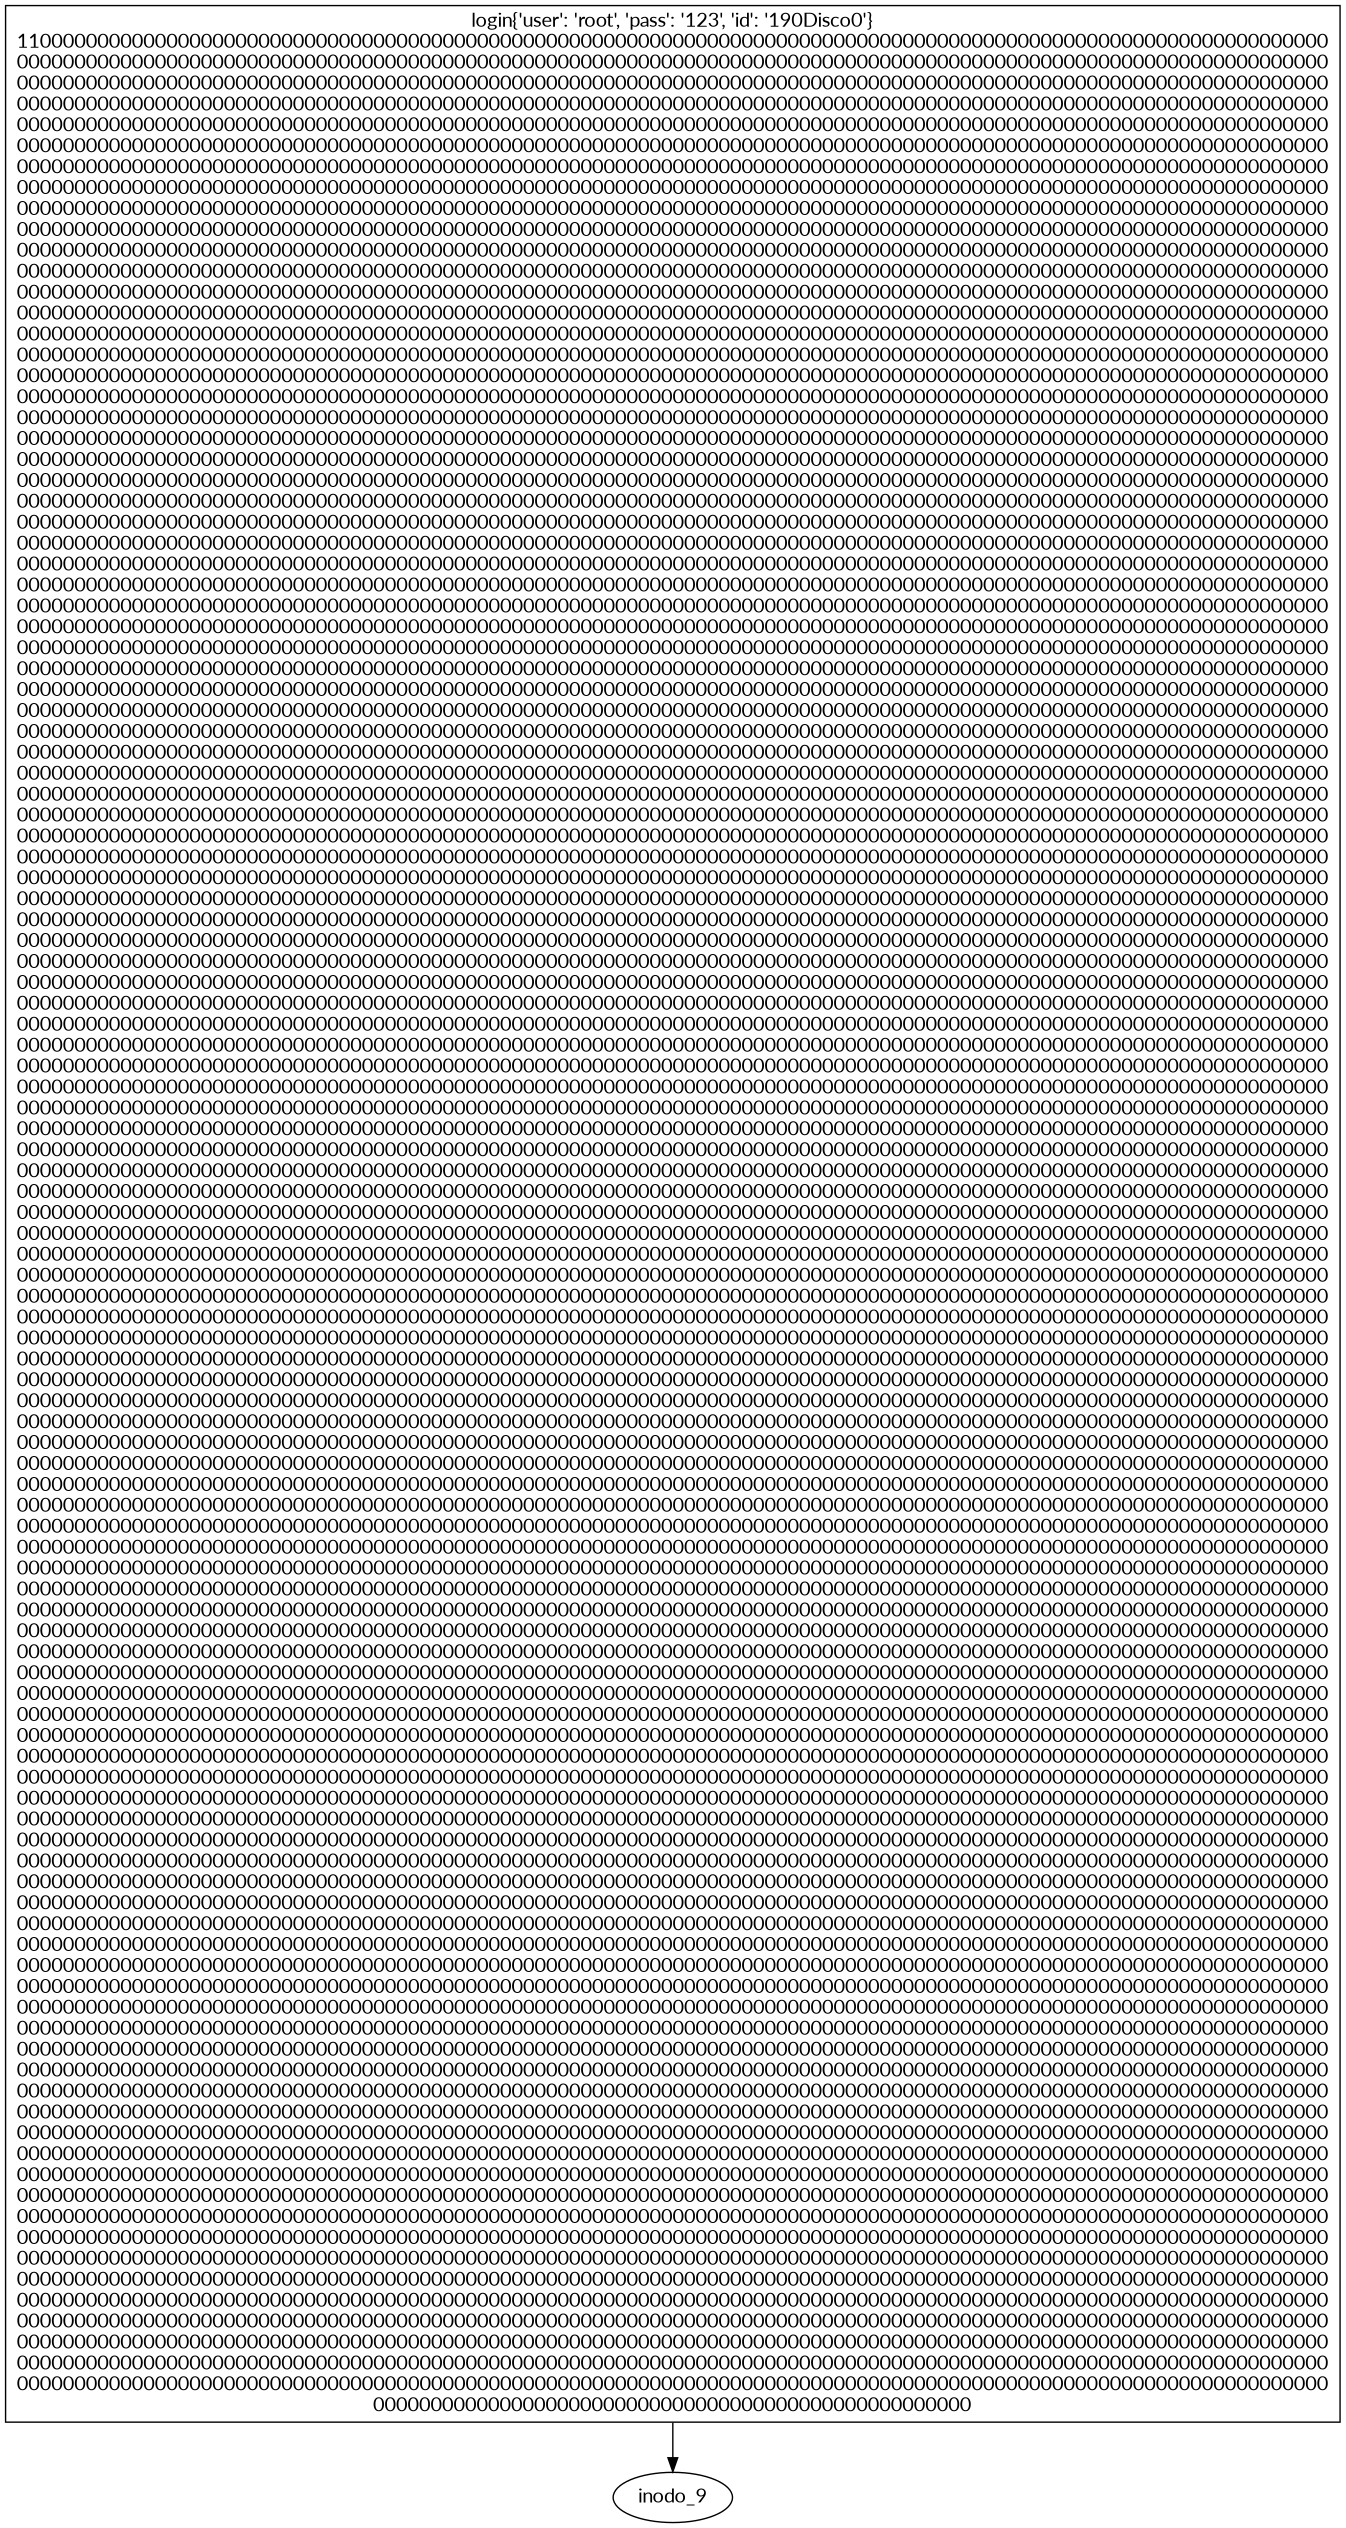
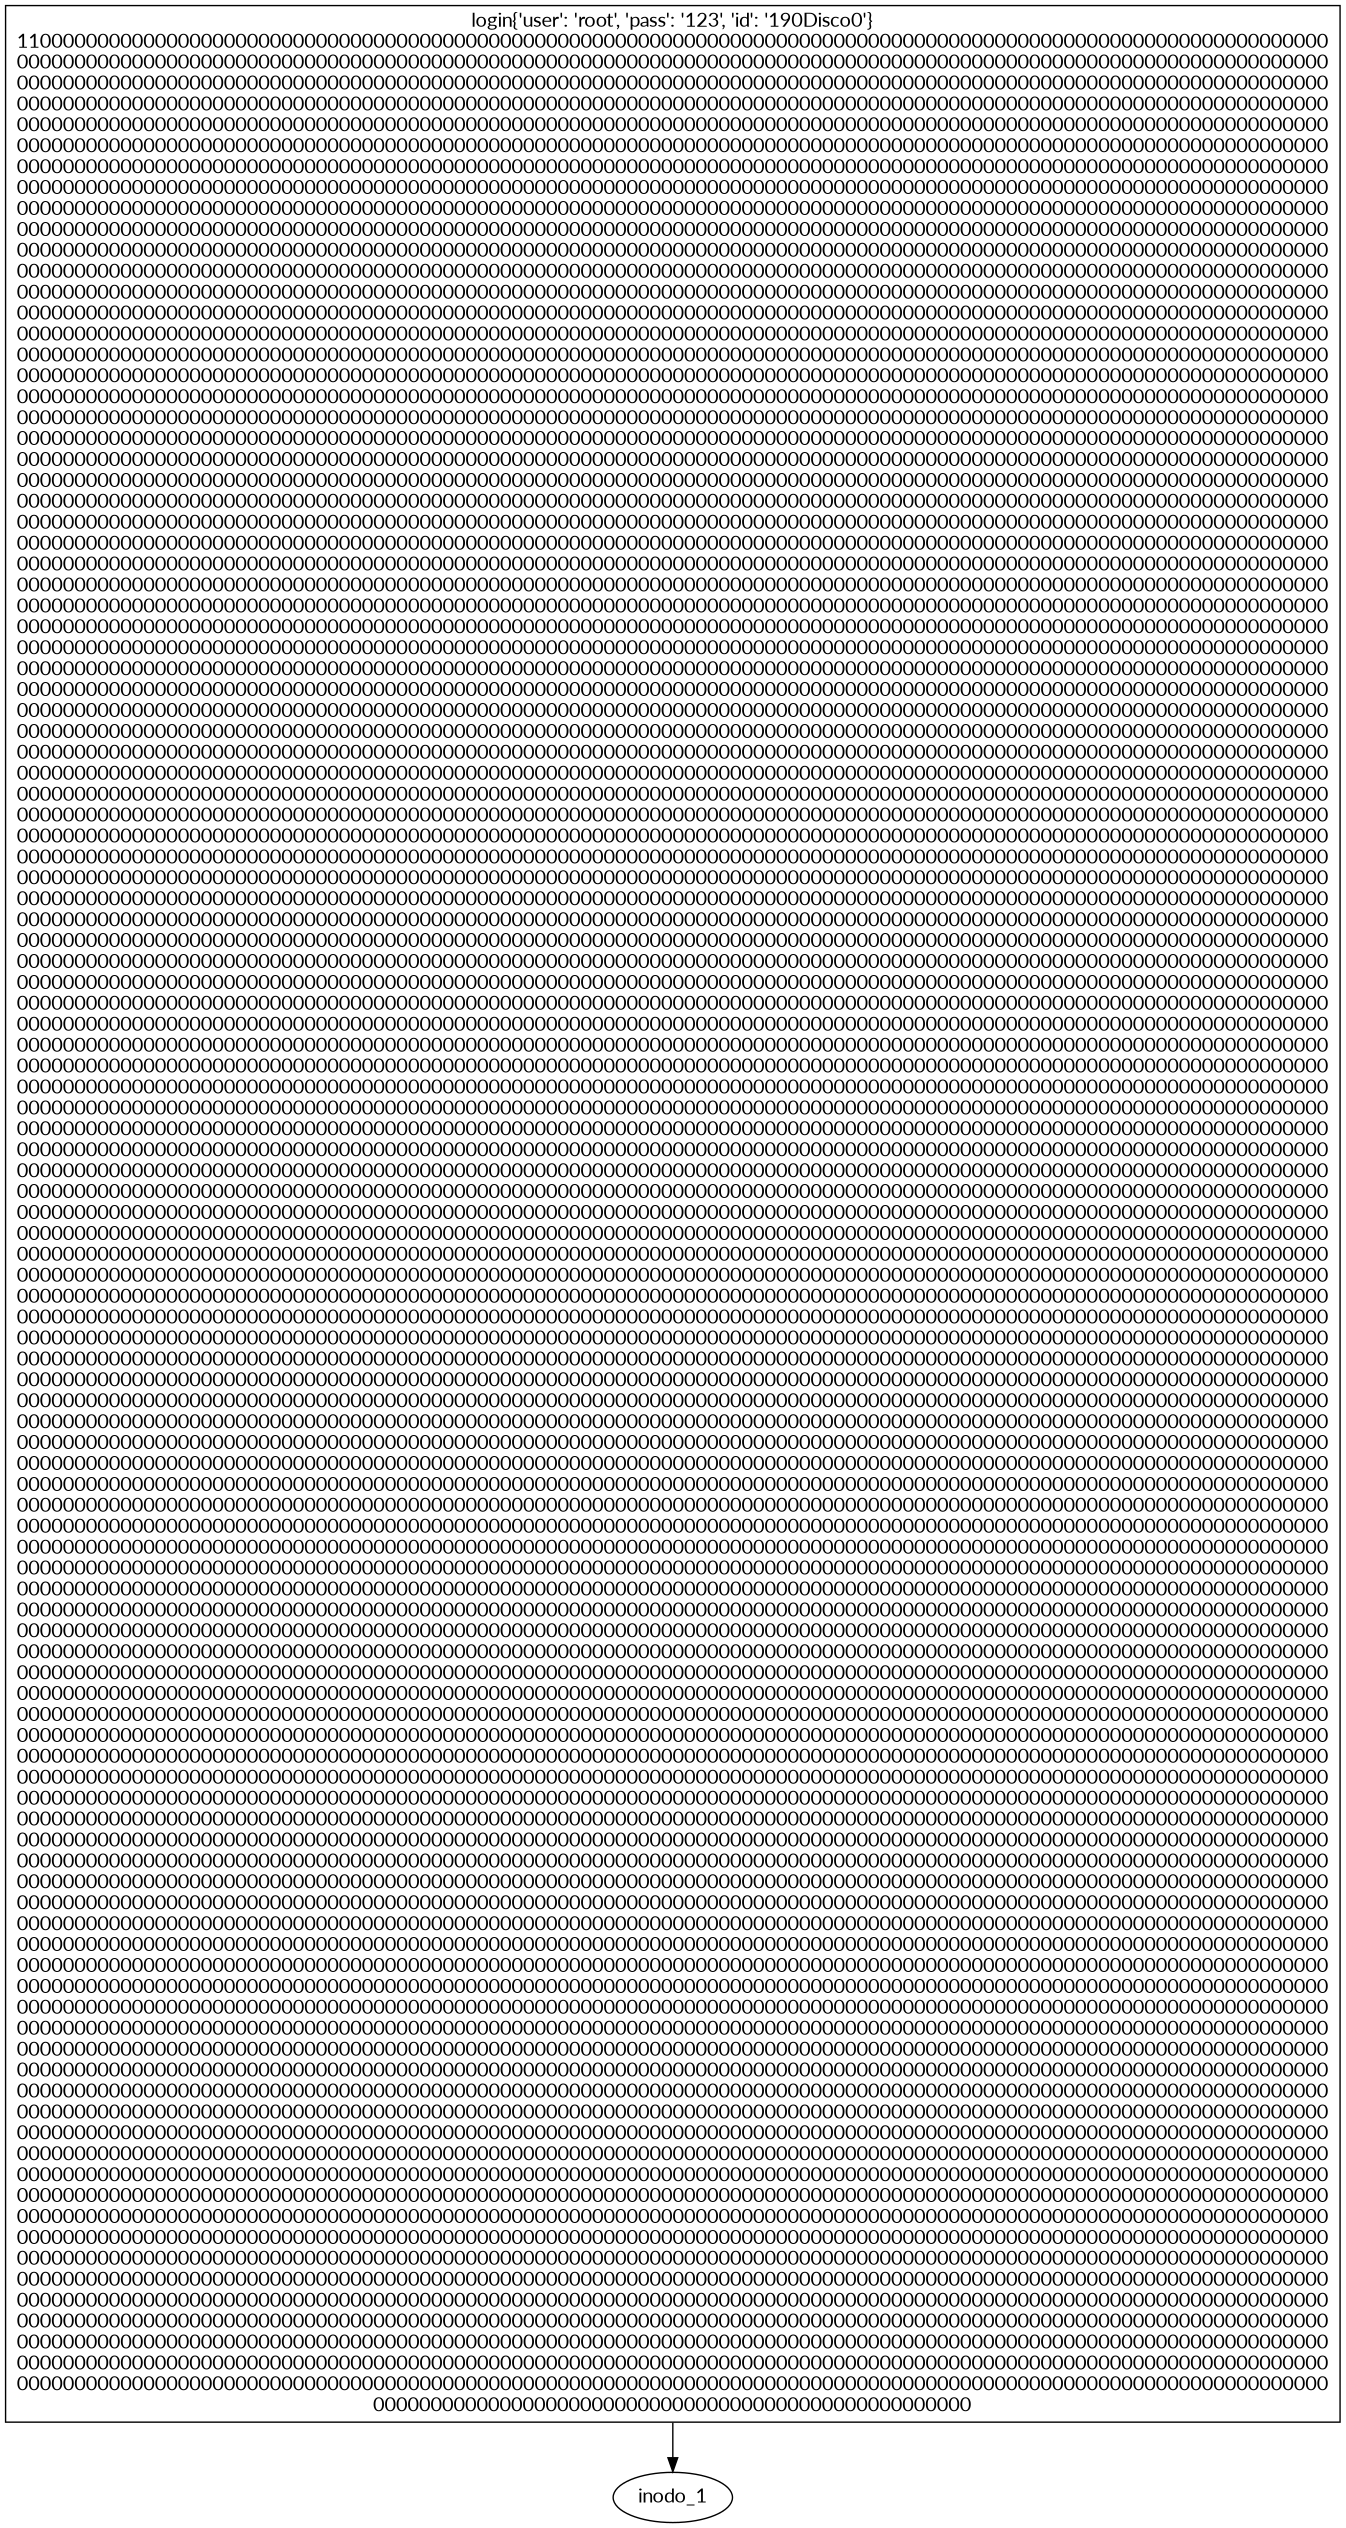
node "inodo_9": label "inodo_9" -> "inodo_1"
